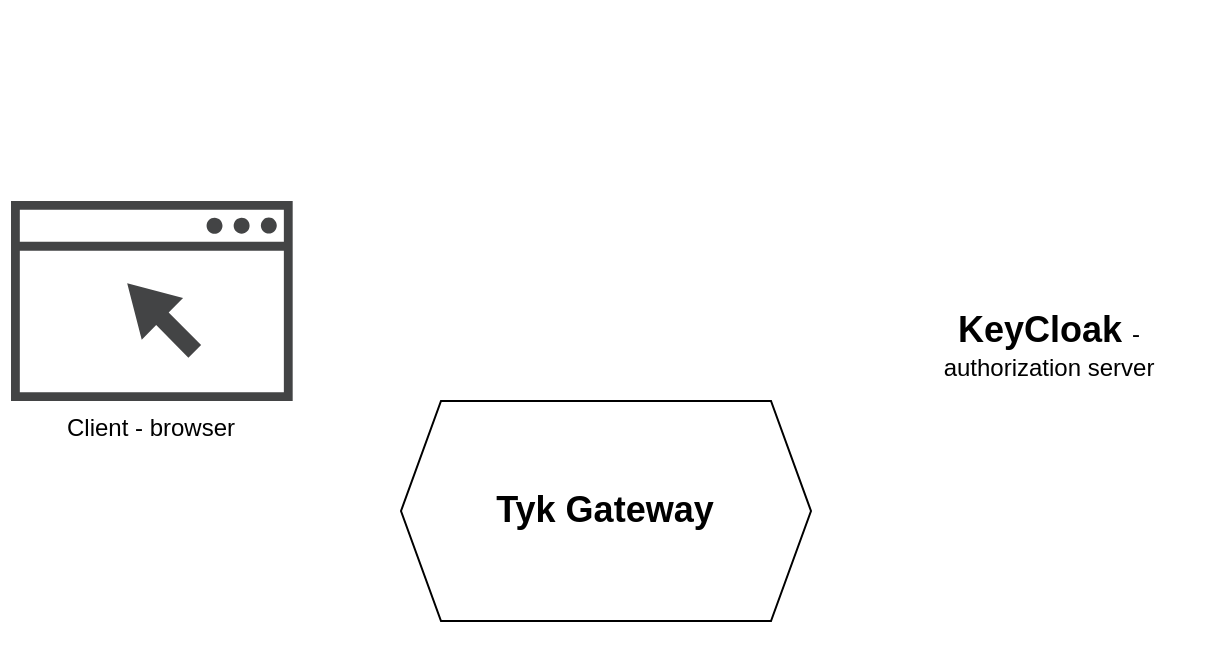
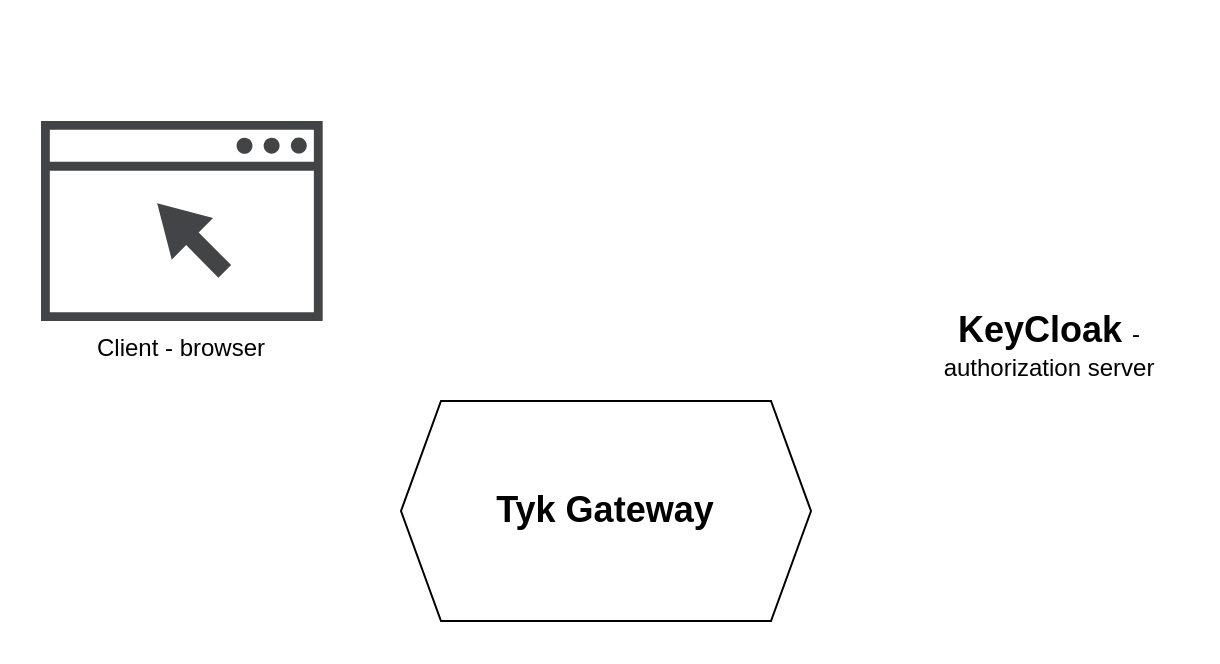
node "Client - browser": moved (152, 301) -> (182, 221)
